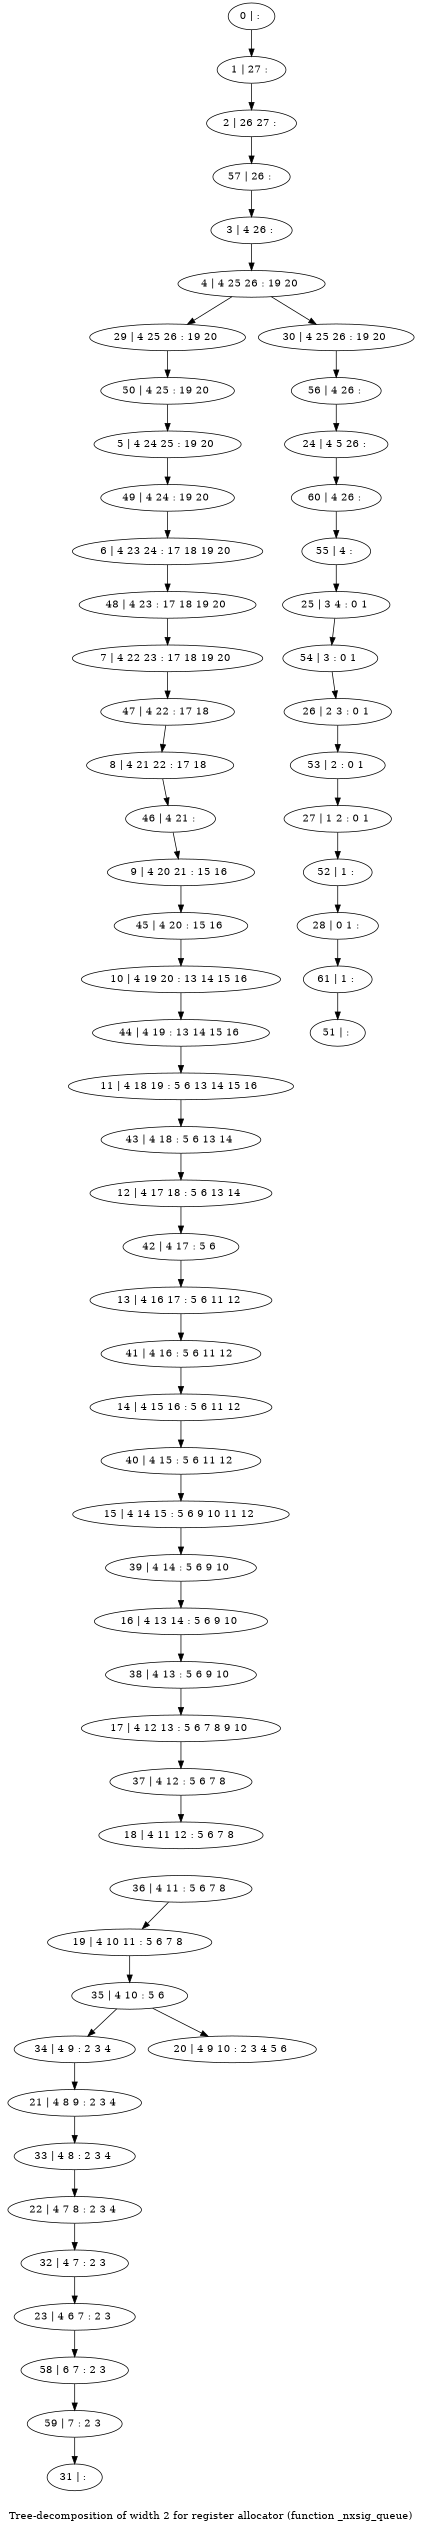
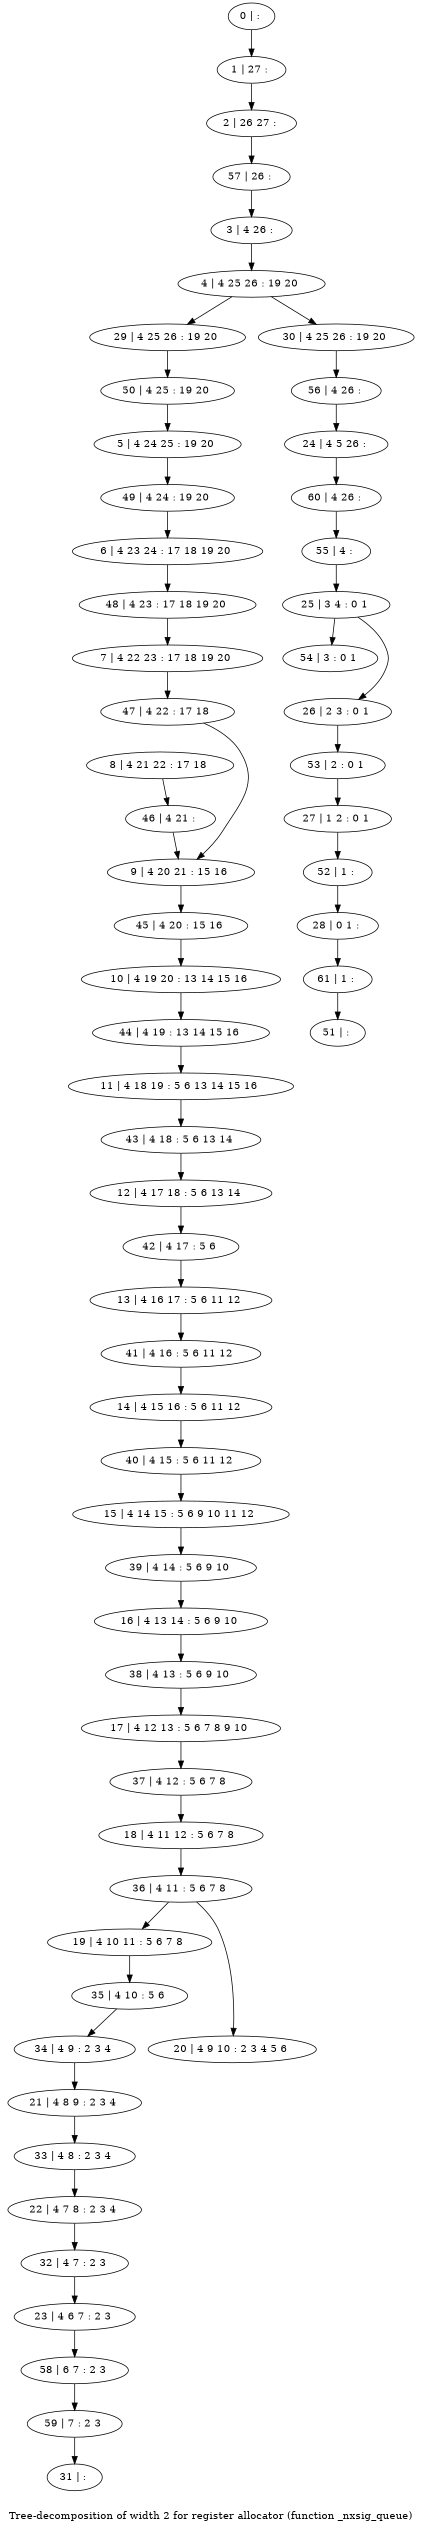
edge "54 | 3 : 0 1" -> "26 | 2 3 : 0 1": now "25 | 3 4 : 0 1" -> "26 | 2 3 : 0 1"
edge "47 | 4 22 : 17 18" -> "8 | 4 21 22 : 17 18": now "47 | 4 22 : 17 18" -> "9 | 4 20 21 : 15 16"
edge "18 | 4 11 12 : 5 6 7 8" -> "36 | 4 11 : 5 6 7 8": added
edge "35 | 4 10 : 5 6" -> "20 | 4 9 10 : 2 3 4 5 6": now "36 | 4 11 : 5 6 7 8" -> "20 | 4 9 10 : 2 3 4 5 6"
